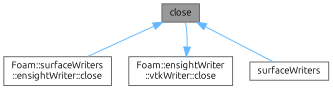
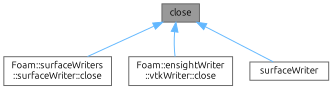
edge "close" -> "Foam::ensightWriter ::vtkWriter::close": reversed
node "Foam::surfaceWriters ::ensightWriter::close": label "Foam::surfaceWriters ::ensightWriter::close" -> "Foam::surfaceWriters ::surfaceWriter::close"
node "surfaceWriters": label "surfaceWriters" -> "surfaceWriter"
